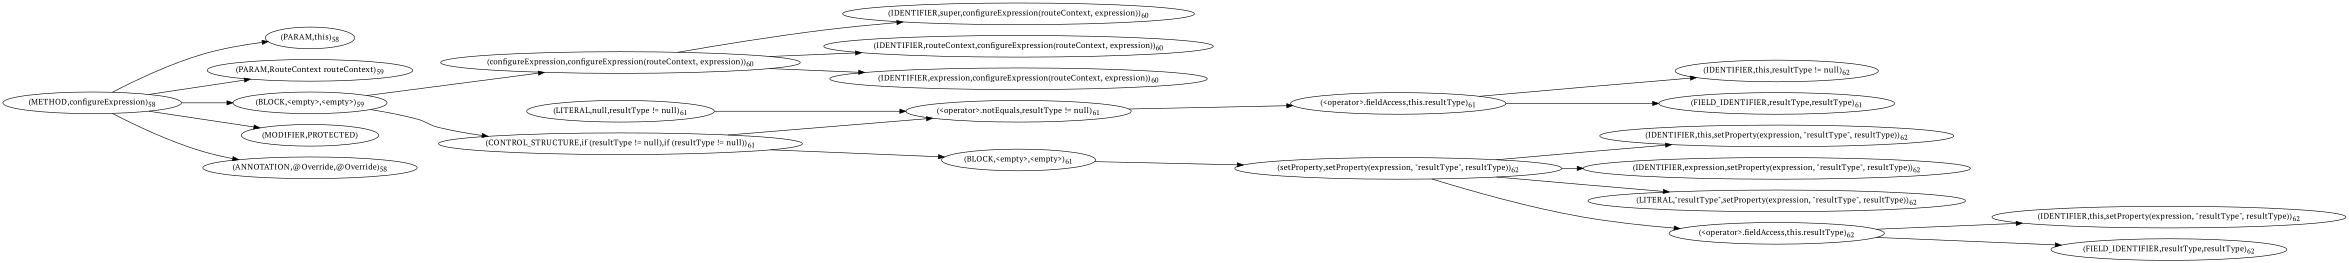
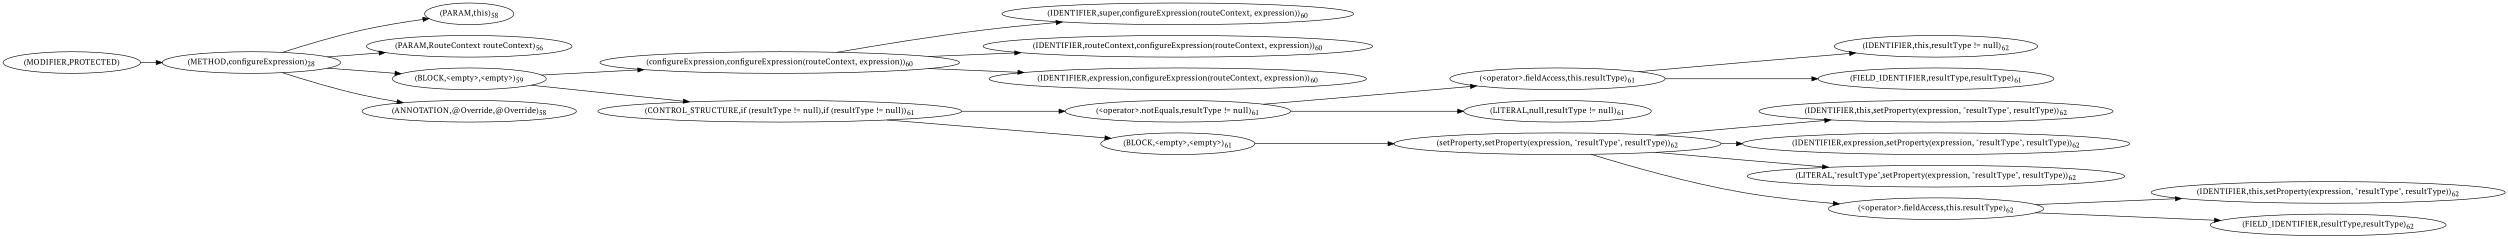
node "(PARAM,RouteContext routeContext)": text "59" -> "56"
node "(METHOD,configureExpression)": text "58" -> "28"
edge "(LITERAL,null,resultType != null)" -> "(<operator>.notEquals,resultType != null)": reversed
edge "(METHOD,configureExpression)" -> "(MODIFIER,PROTECTED)": reversed
